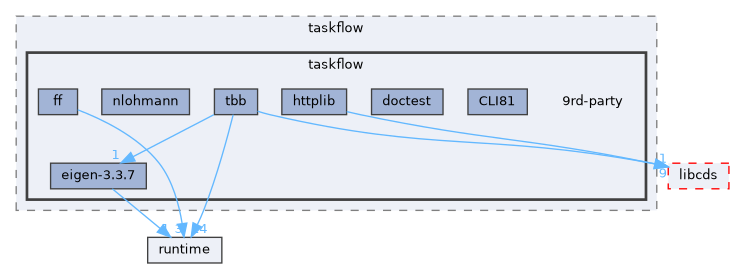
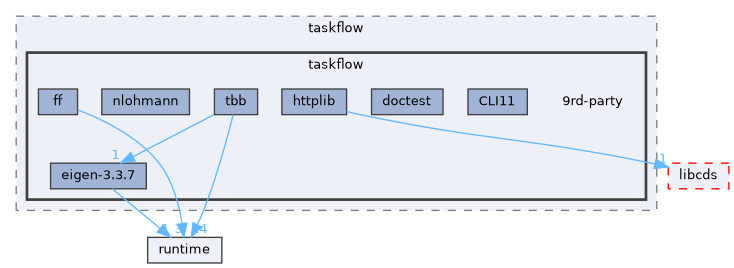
node "CLI81": label "CLI81" -> "CLI11"
edge "tbb" -> "libcds": removed
